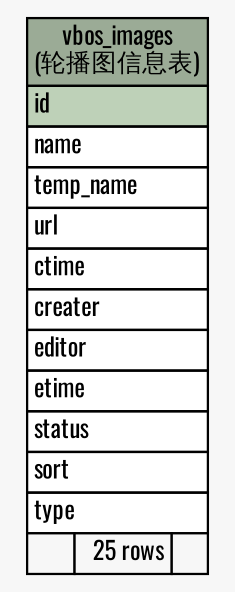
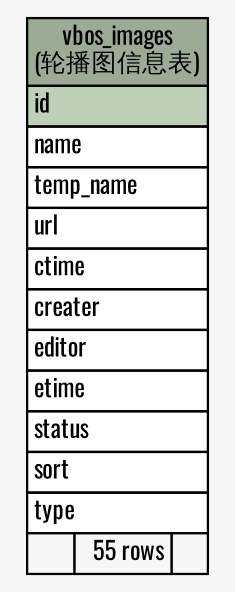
node "vbos_images": text "25 rows" -> "55 rows"
